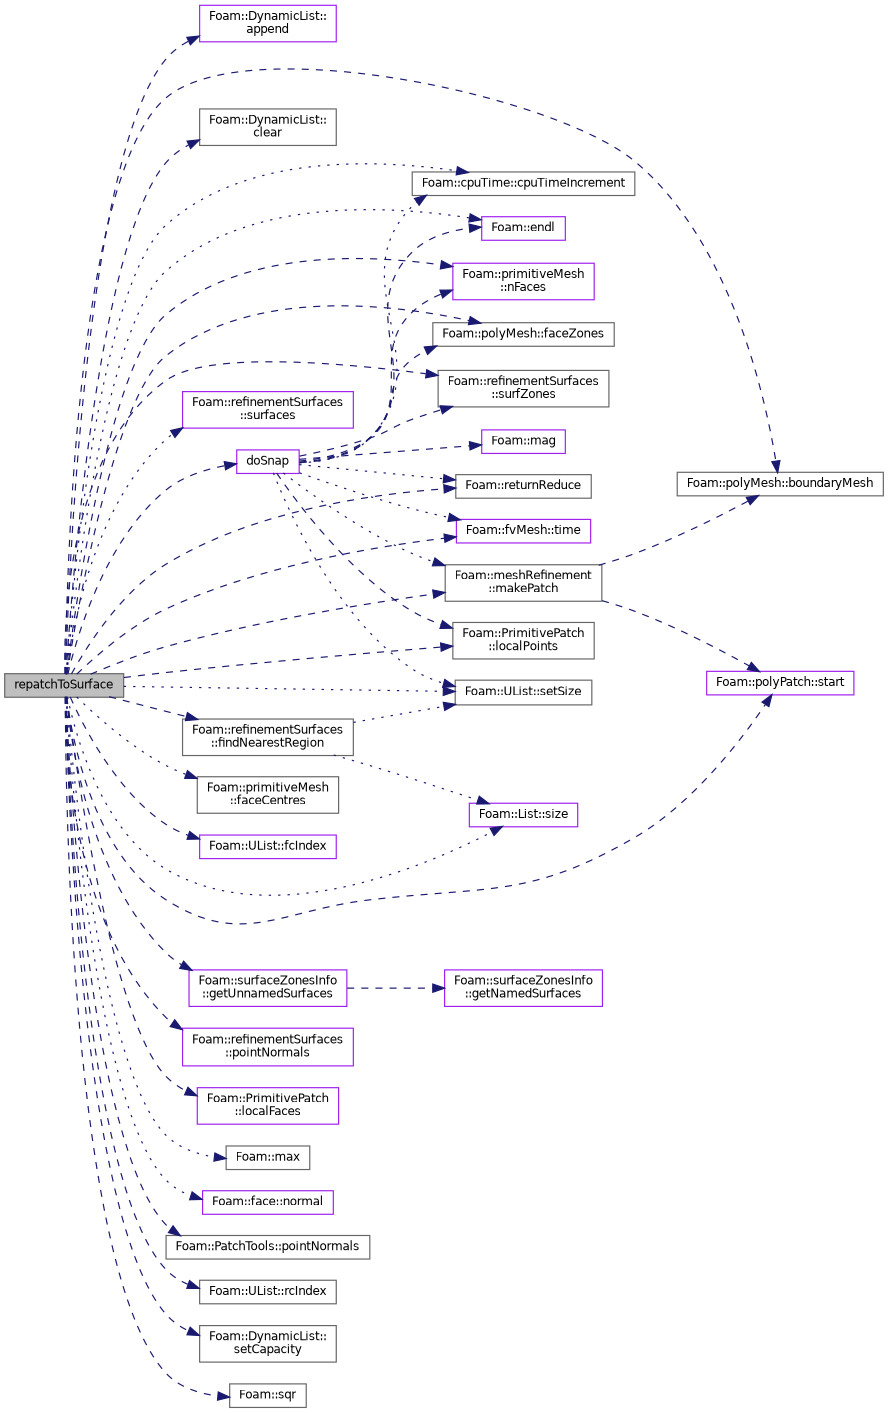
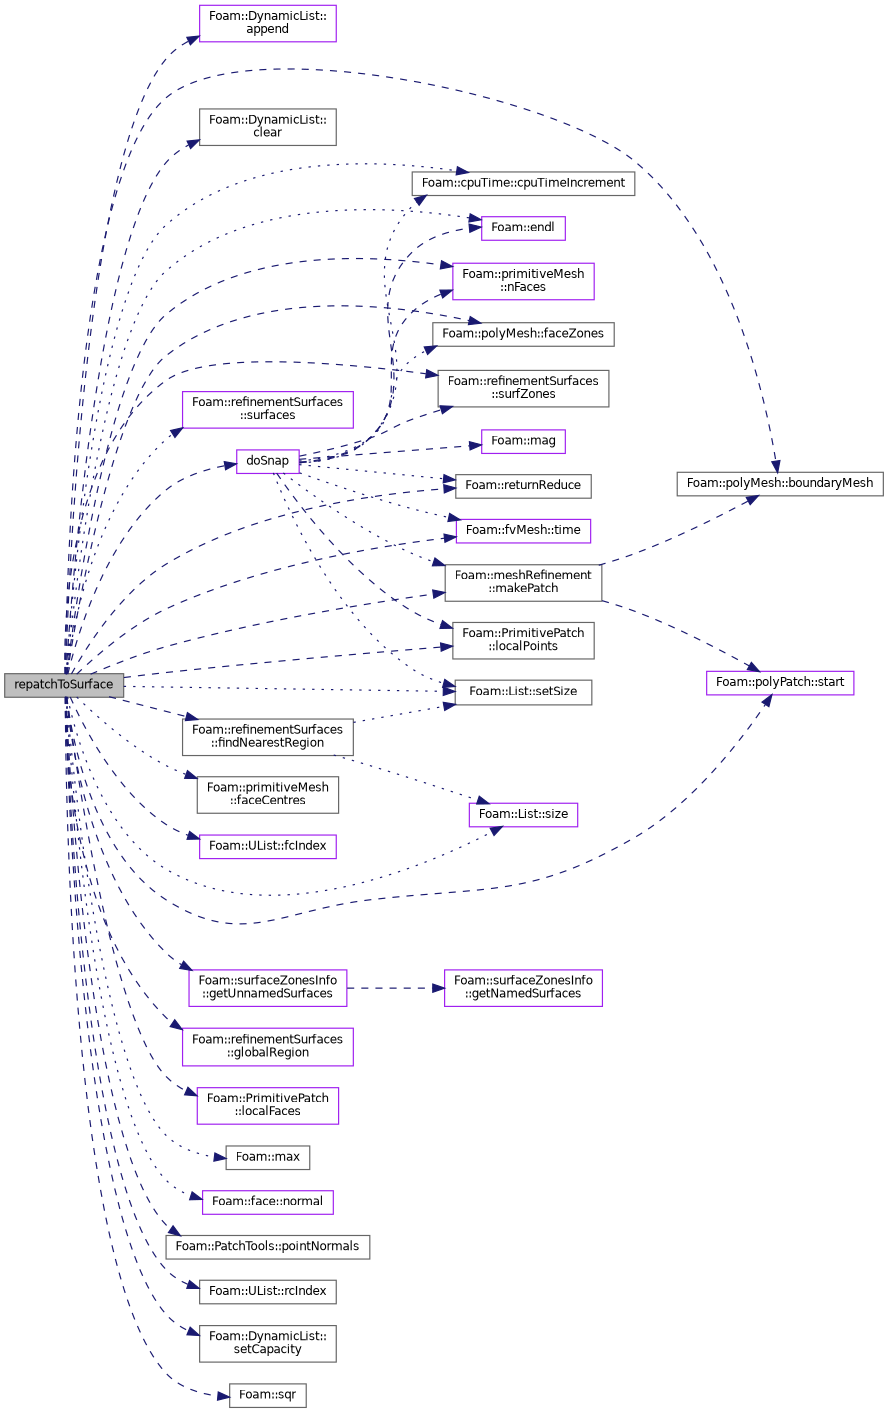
edge "doSnap" -> "Foam::polyMesh::faceZones": style dashed -> dotted
node "Foam::UList::setSize": label "Foam::UList::setSize" -> "Foam::List::setSize"
node "Foam::refinementSurfaces ::pointNormals": label "Foam::refinementSurfaces ::pointNormals" -> "Foam::refinementSurfaces ::globalRegion"
